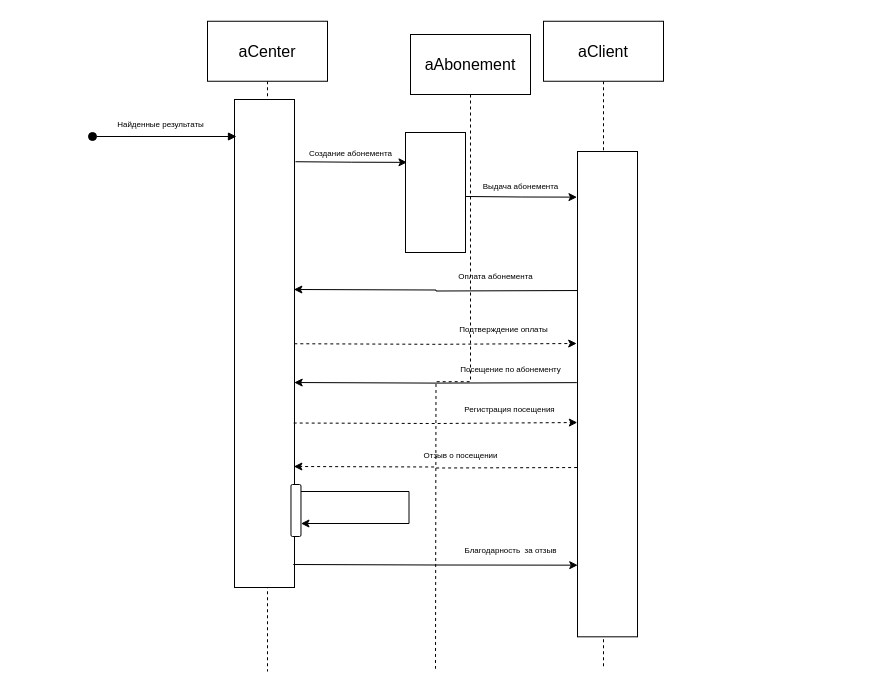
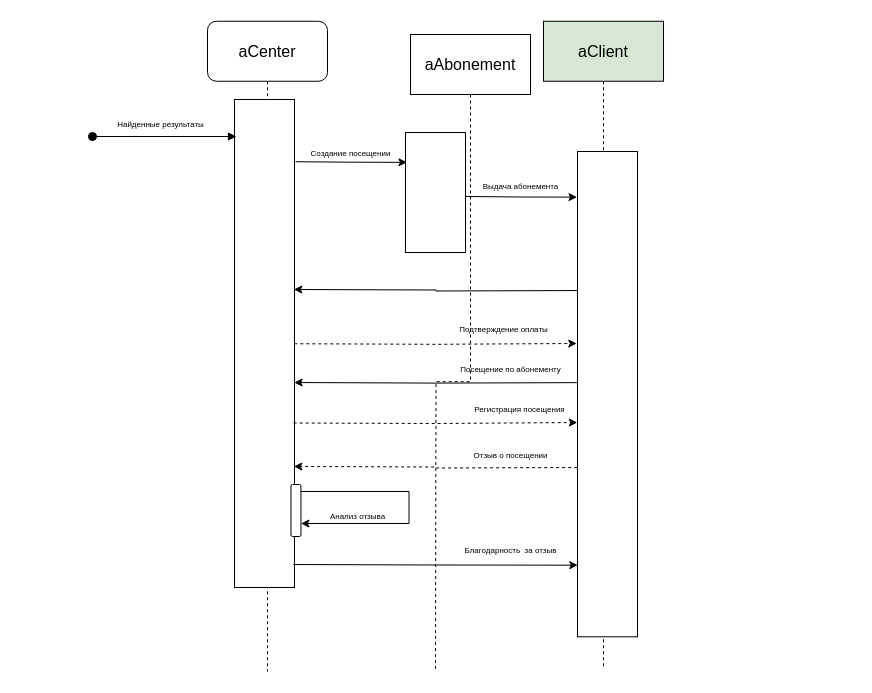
node "aCenter": shape rectangle -> rounded rectangle
node "aClient": fillcolor #ffffff -> #d5e8d4
node "Создание абонемента": label "Создание абонемента" -> "Создание посещении"
node "Оплата абонемента": removed
node "Регистрация посещения": moved (510, 409) -> (520, 409)
node "Отзыв о посещении": moved (461, 455) -> (511, 455)
node "Анализ отзыва": added
